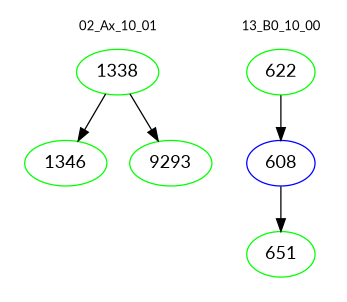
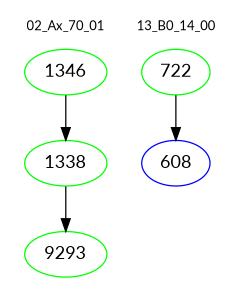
cluster "02_Ax_10_01": label "02_Ax_10_01" -> "02_Ax_70_01"
cluster "13_B0_10_00": label "13_B0_10_00" -> "13_B0_14_00"
node "622": label "622" -> "722"
edge "1338" -> "1346": reversed
node "651": removed
